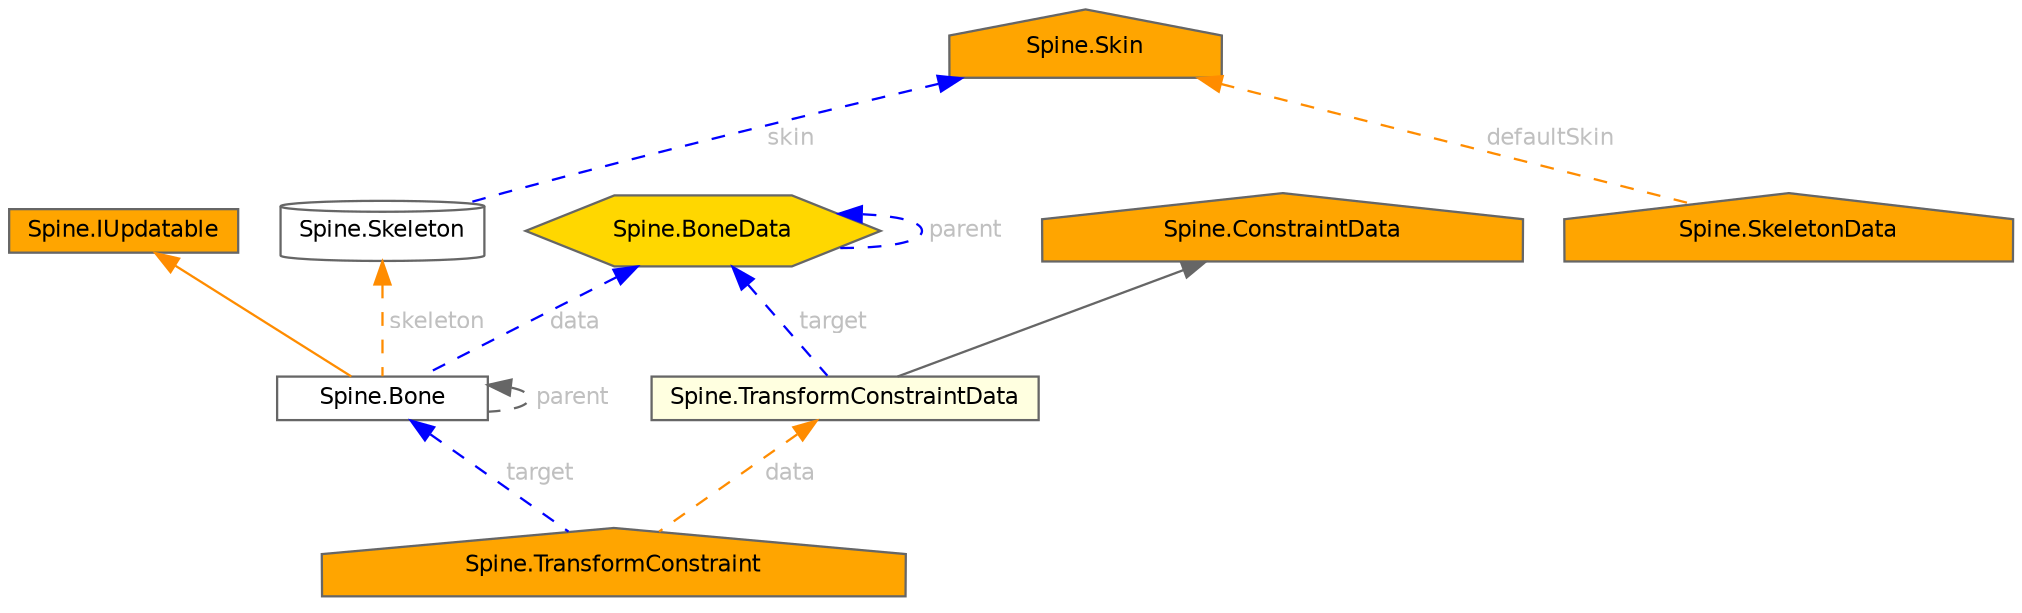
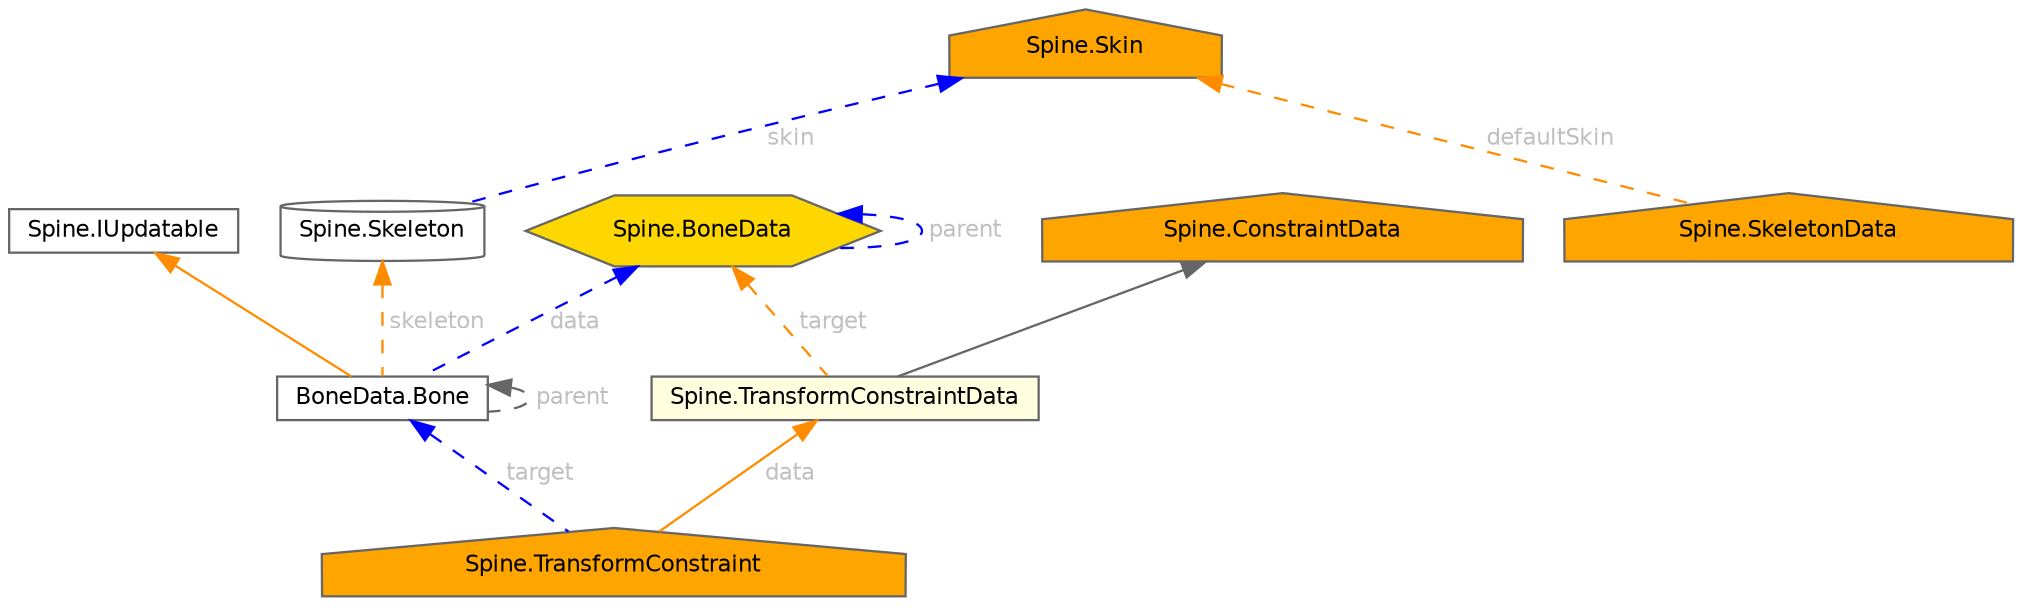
node "Spine.IUpdatable": fillcolor orange -> white
edge "Spine.TransformConstraintData" -> "Spine.BoneData": color blue -> darkorange
node "Spine.Bone": label "Spine.Bone" -> "BoneData.Bone"
edge "Spine.TransformConstraint" -> "Spine.TransformConstraintData": style dashed -> solid
